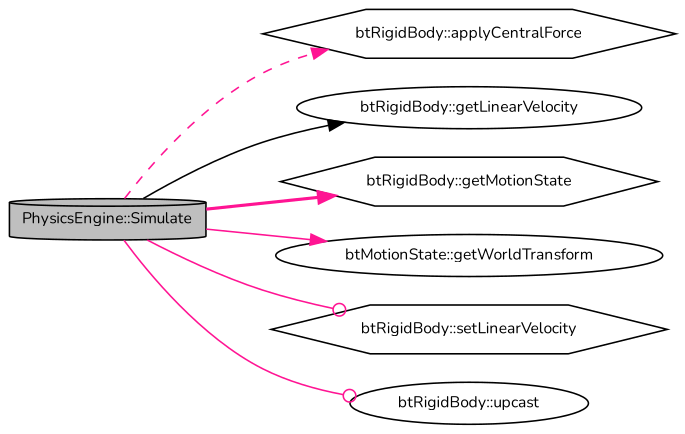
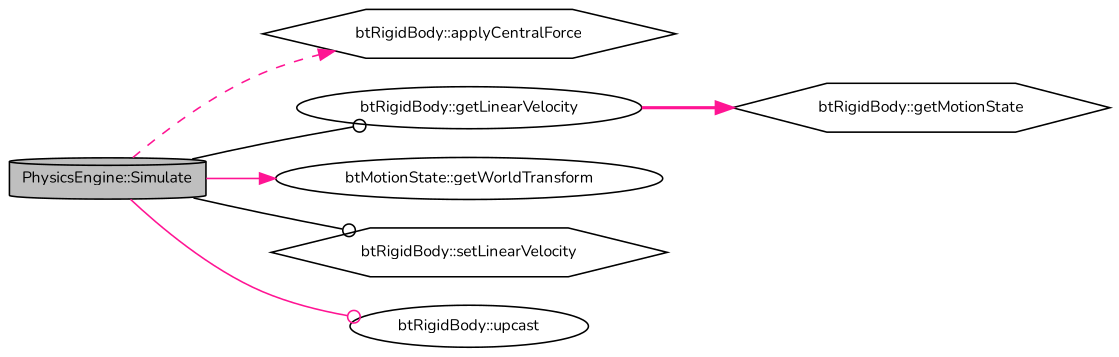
edge "PhysicsEngine::Simulate" -> "btRigidBody::getLinearVelocity": arrowhead normal -> odot
edge "PhysicsEngine::Simulate" -> "btRigidBody::getMotionState": now "btRigidBody::getLinearVelocity" -> "btRigidBody::getMotionState"
edge "PhysicsEngine::Simulate" -> "btRigidBody::setLinearVelocity": color deeppink -> black
